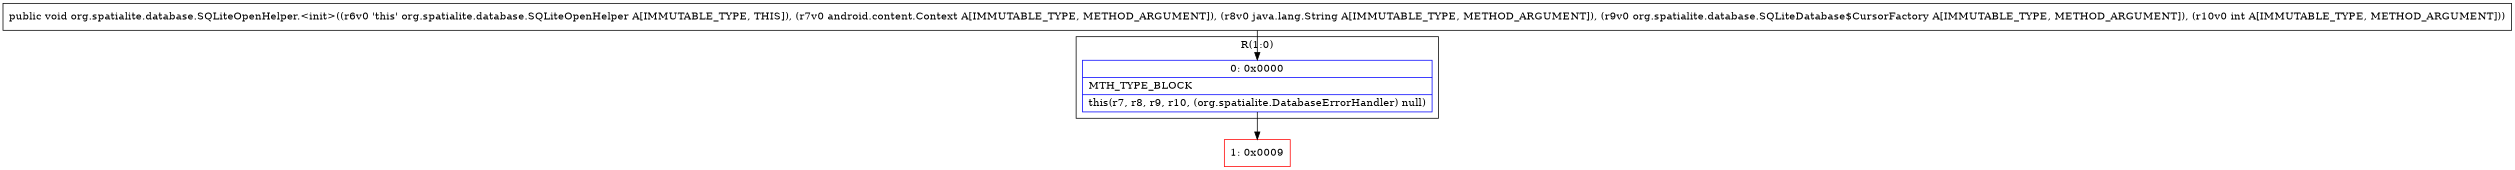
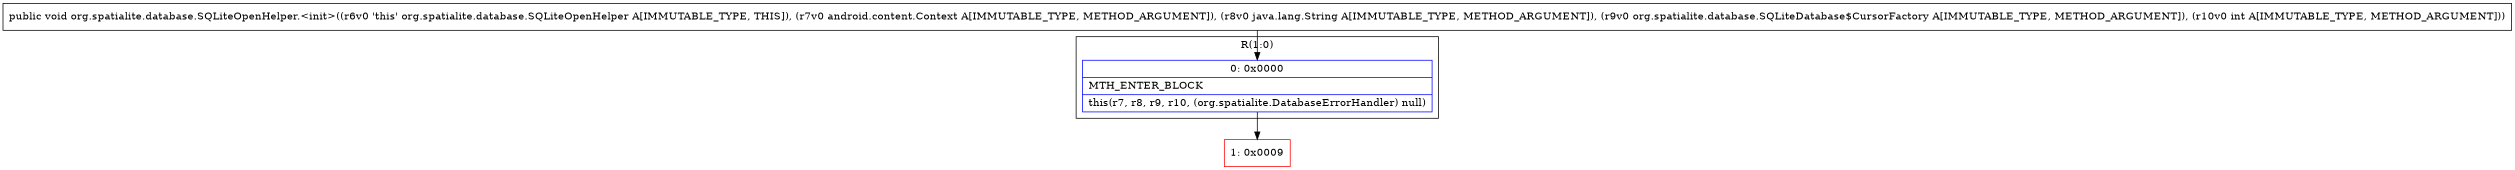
node "0: 0x0000": text "MTH_TYPE_BLOCK" -> "MTH_ENTER_BLOCK"
